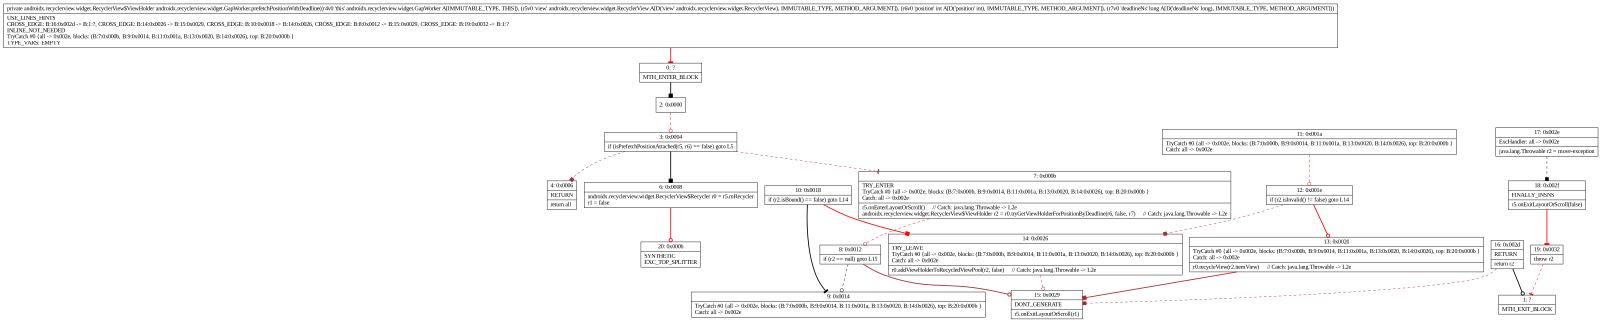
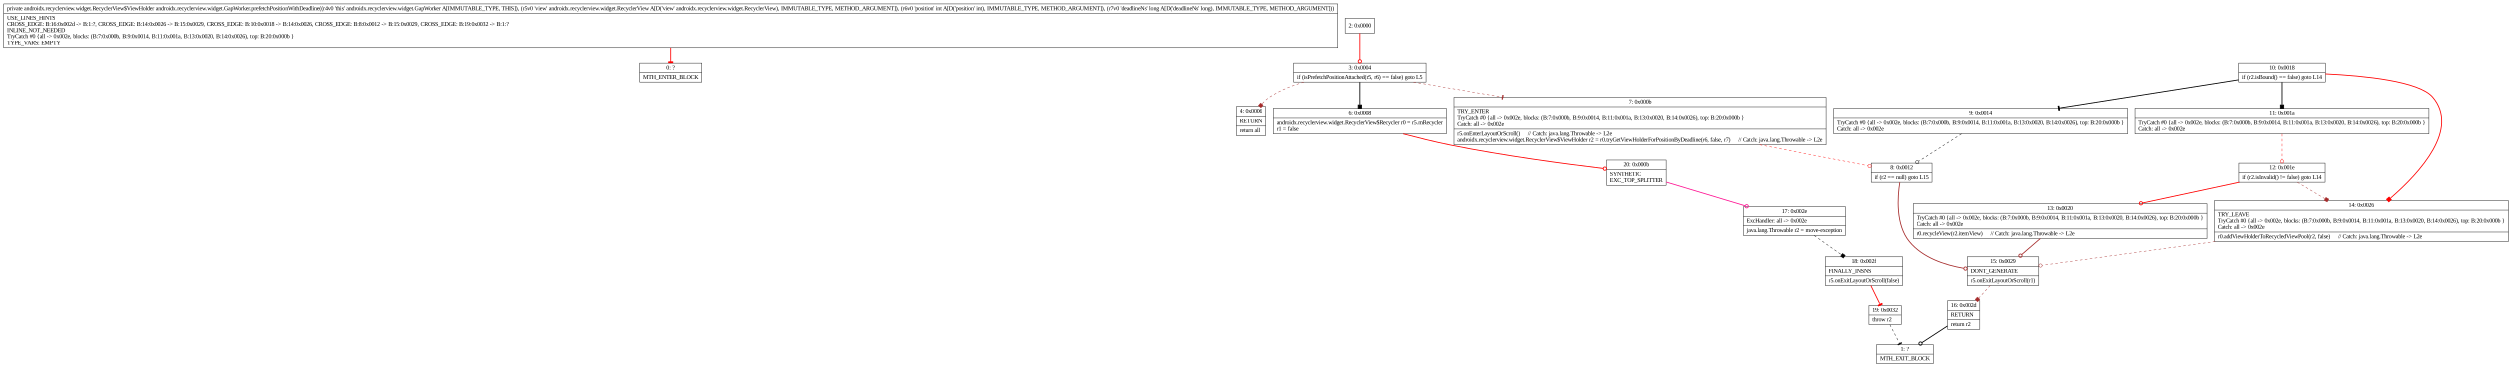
edge "0: ?" -> "2: 0x0000": removed
edge "10: 0x0018" -> "11: 0x001a": added
edge "2: 0x0000" -> "3: 0x0004": style dashed -> bold
edge "20: 0x000b" -> "17: 0x002e": added
edge "8: 0x0012" -> "9: 0x0014": reversed
edge "19: 0x0032" -> "1: ?": color red -> black
edge "13: 0x0020" -> "15: 0x0029": arrowhead box -> odot
edge "16: 0x002d" -> "15: 0x0029": reversed
